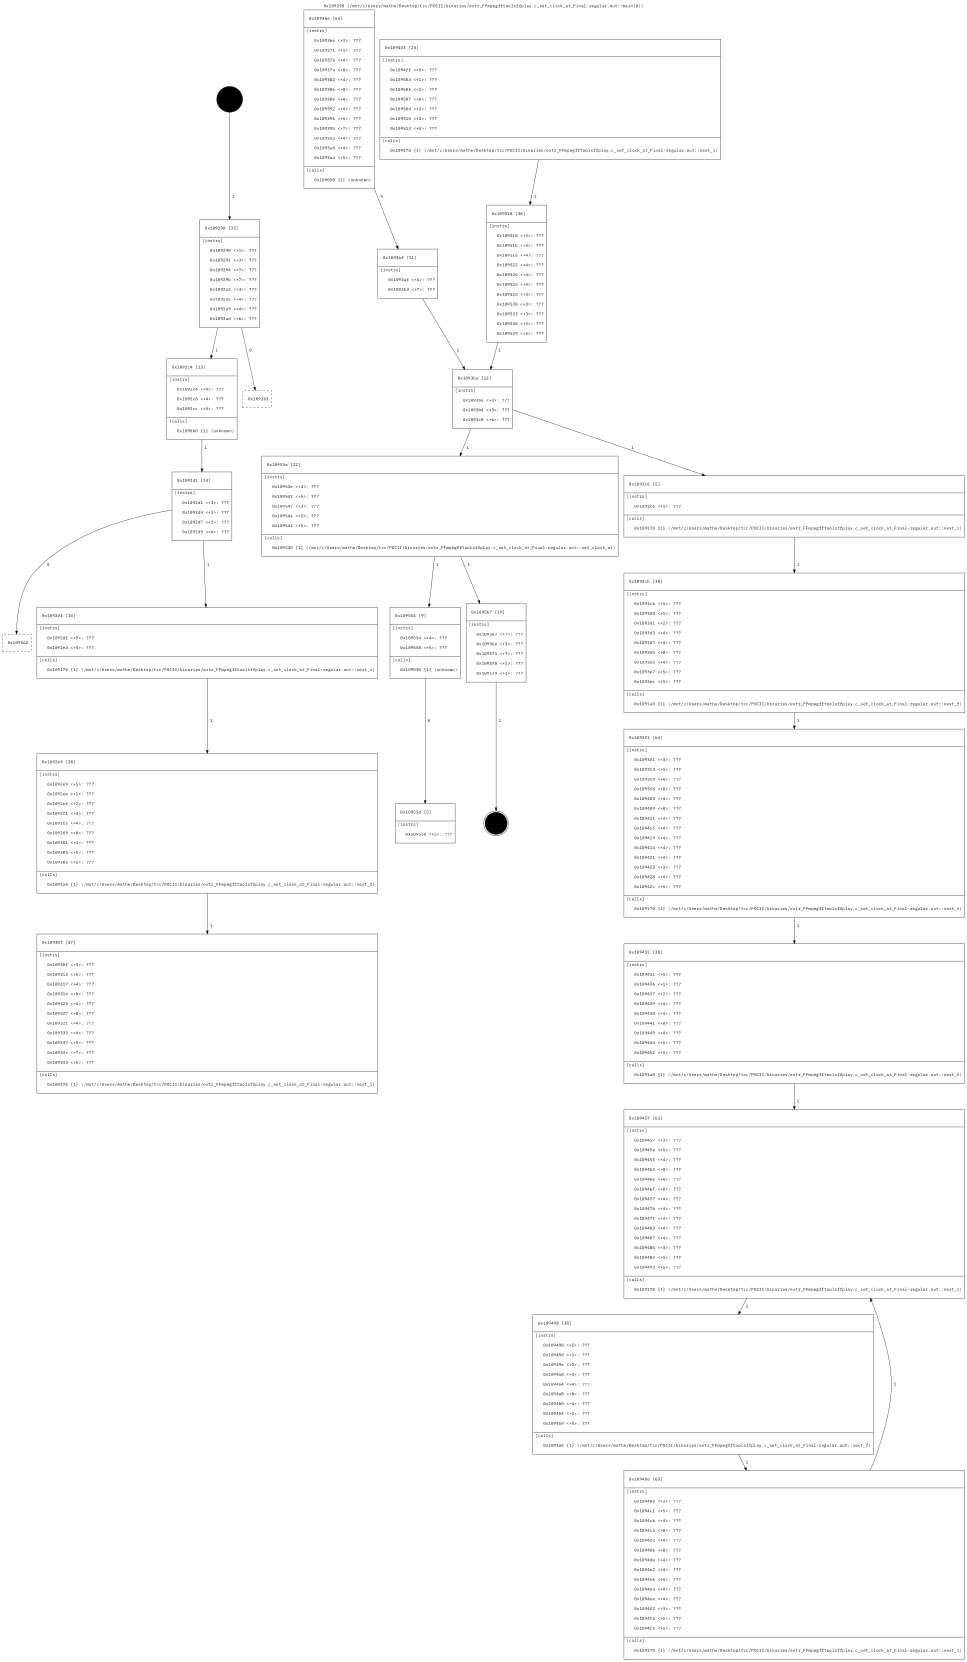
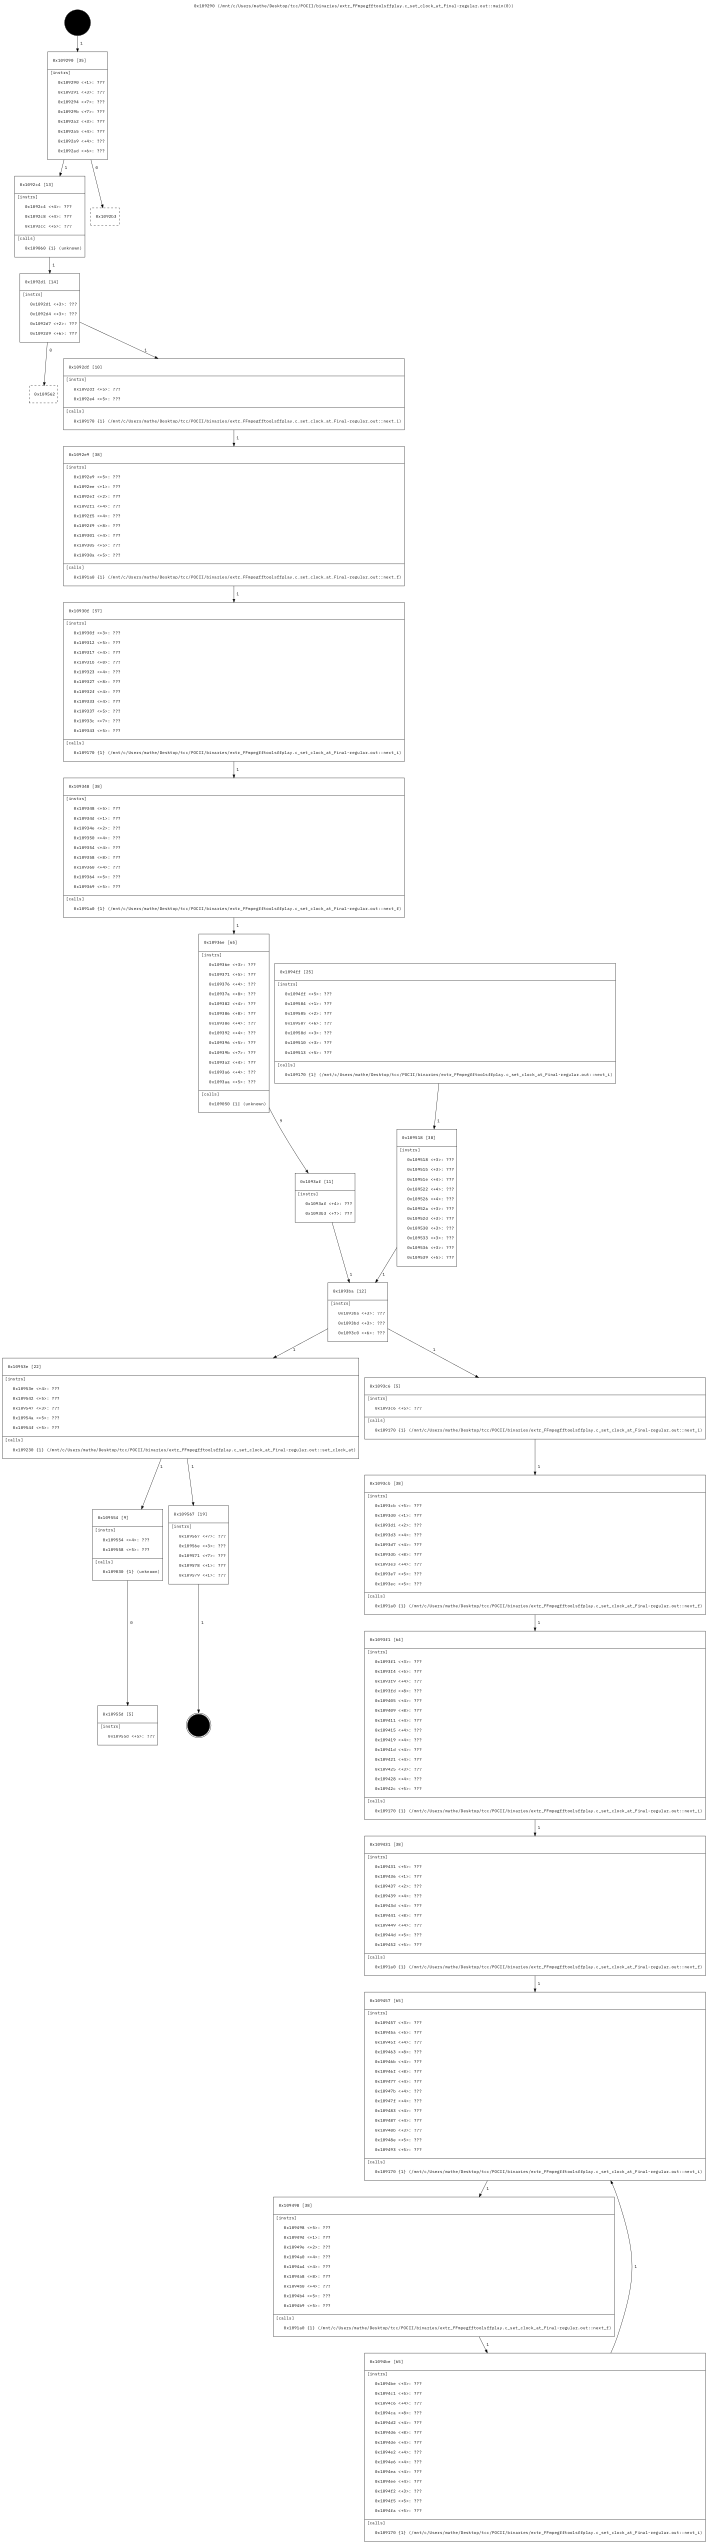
node "0x109348 [38]": added
